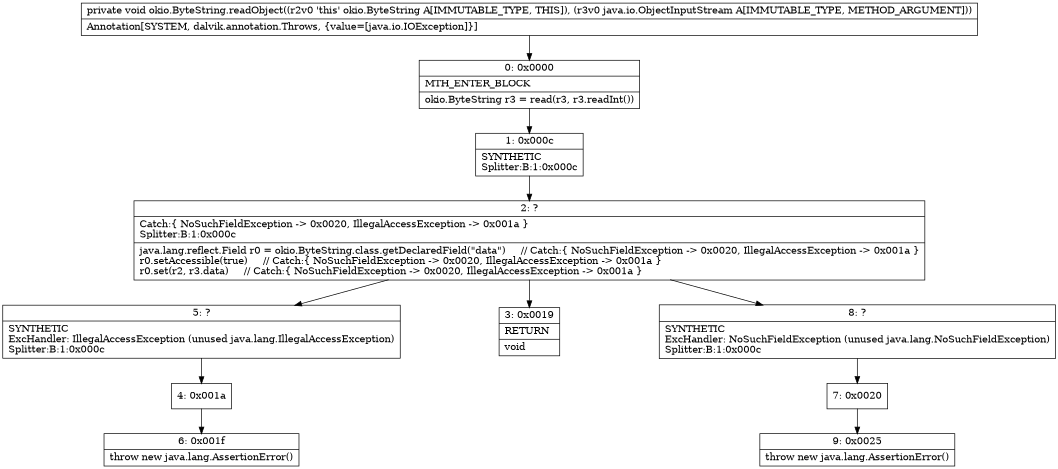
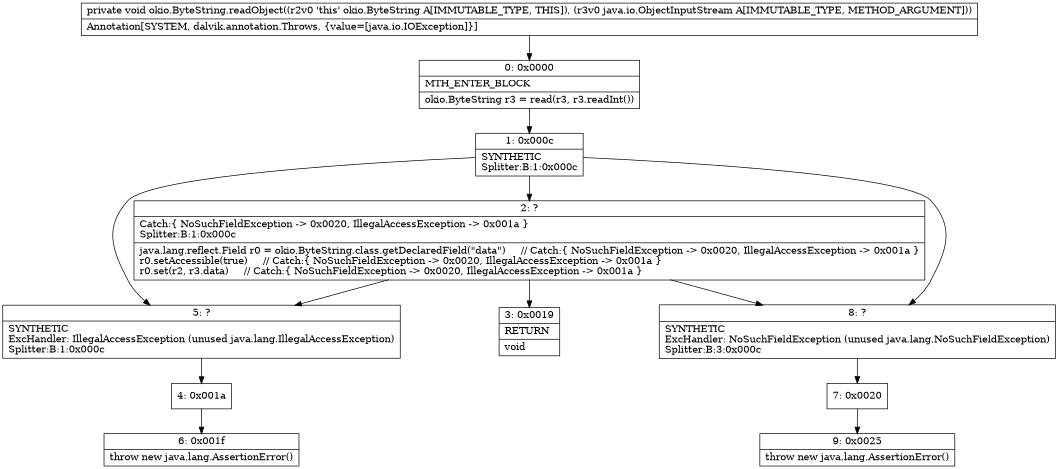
edge "1: 0x000c" -> "5: ?": added
edge "1: 0x000c" -> "8: ?": added
node "8: ?": text "Splitter:B:1:0x000c" -> "Splitter:B:3:0x000c"
